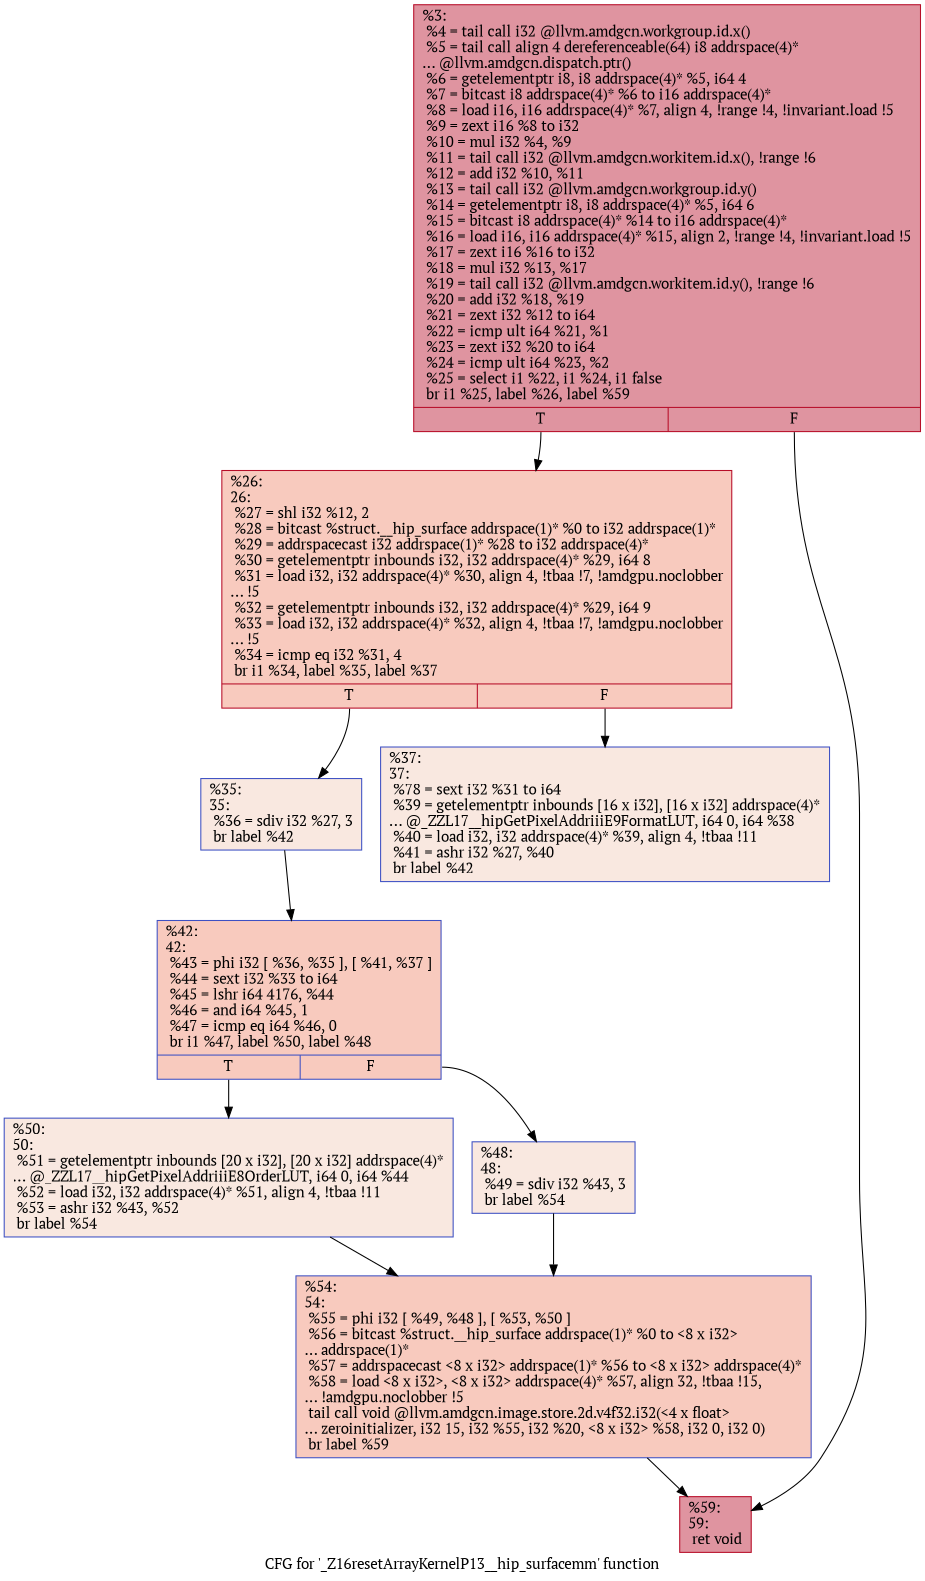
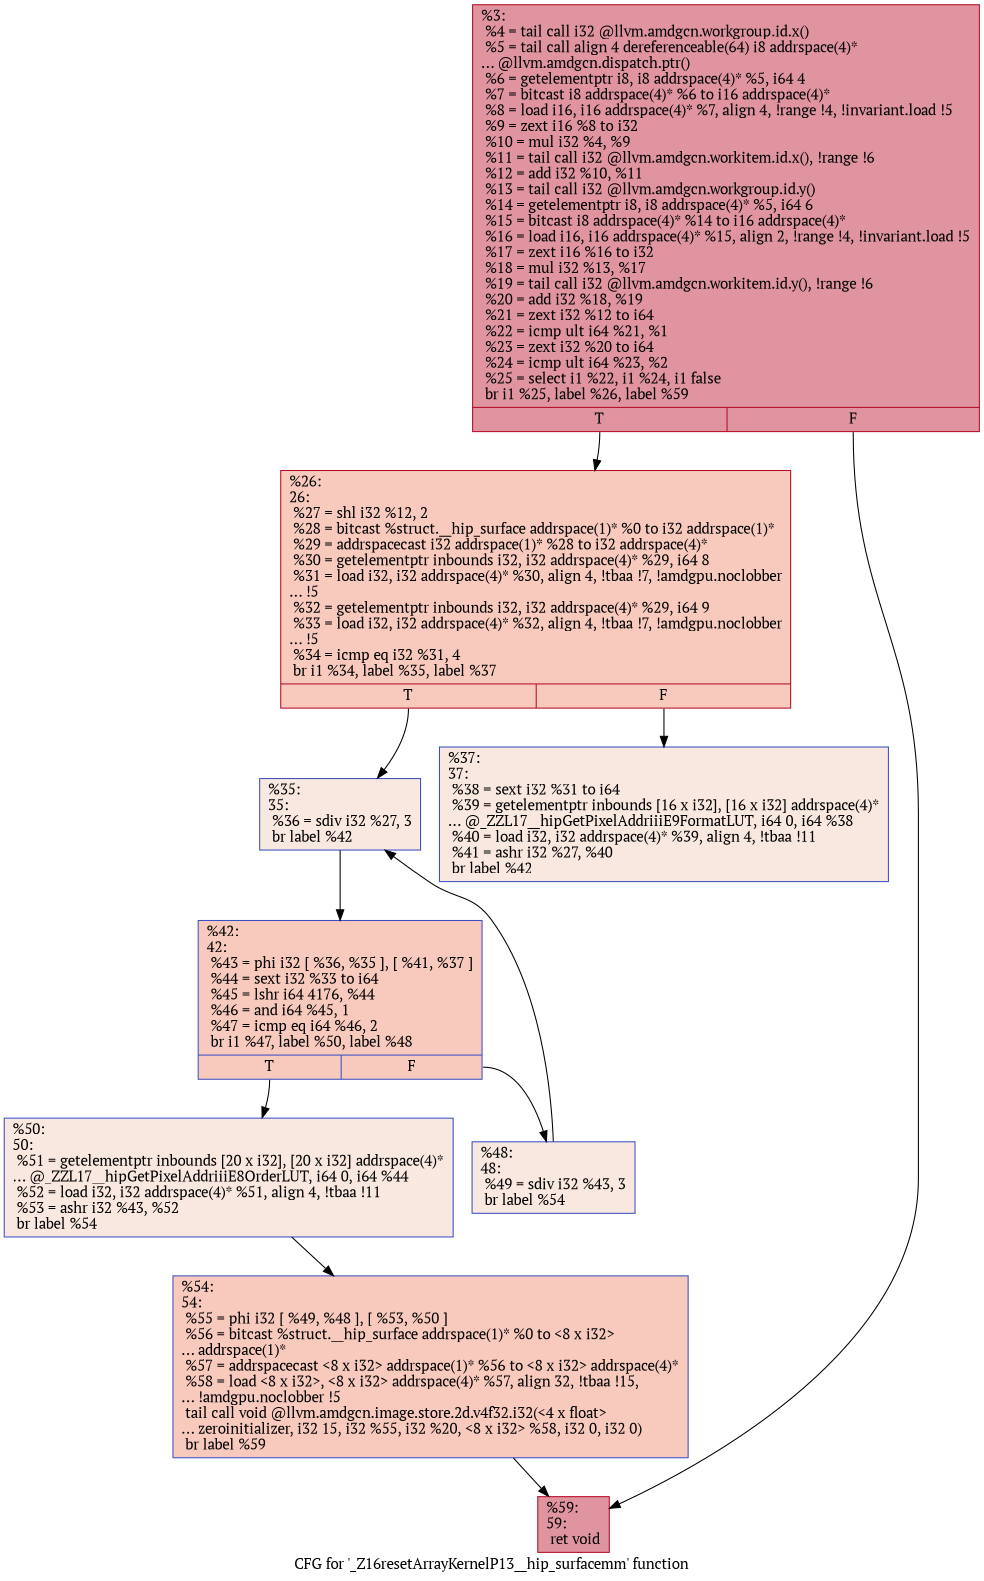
node "%37:": text "%78 = sext i32 %31 to i64" -> "%38 = sext i32 %31 to i64"
node "%42:": text "%47 = icmp eq i64 %46, 0" -> "%47 = icmp eq i64 %46, 2"
edge "%48:" -> "%54:": now "%48:" -> "%35:"
